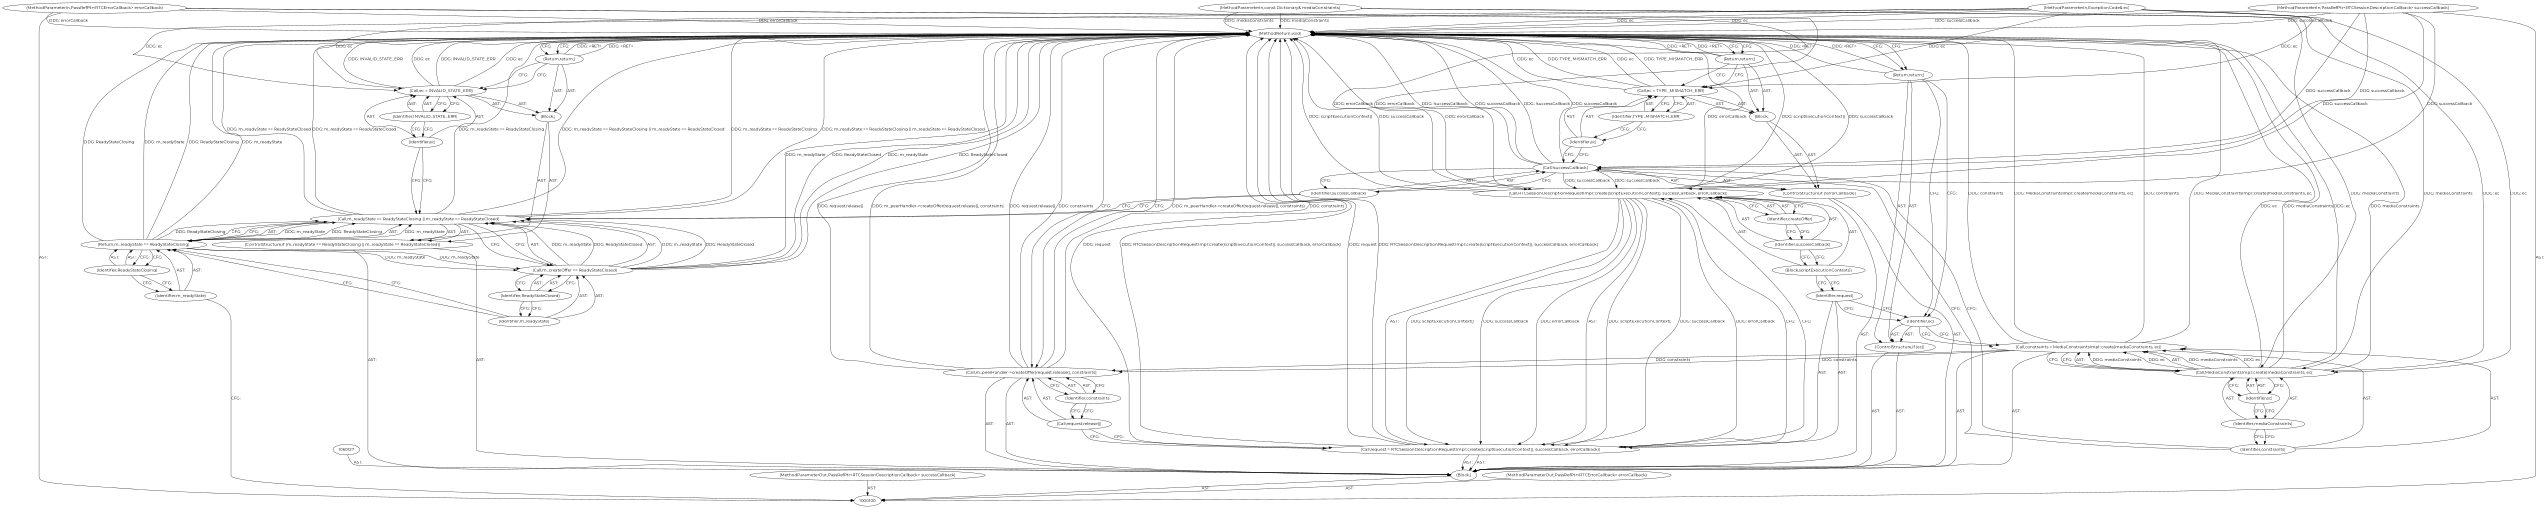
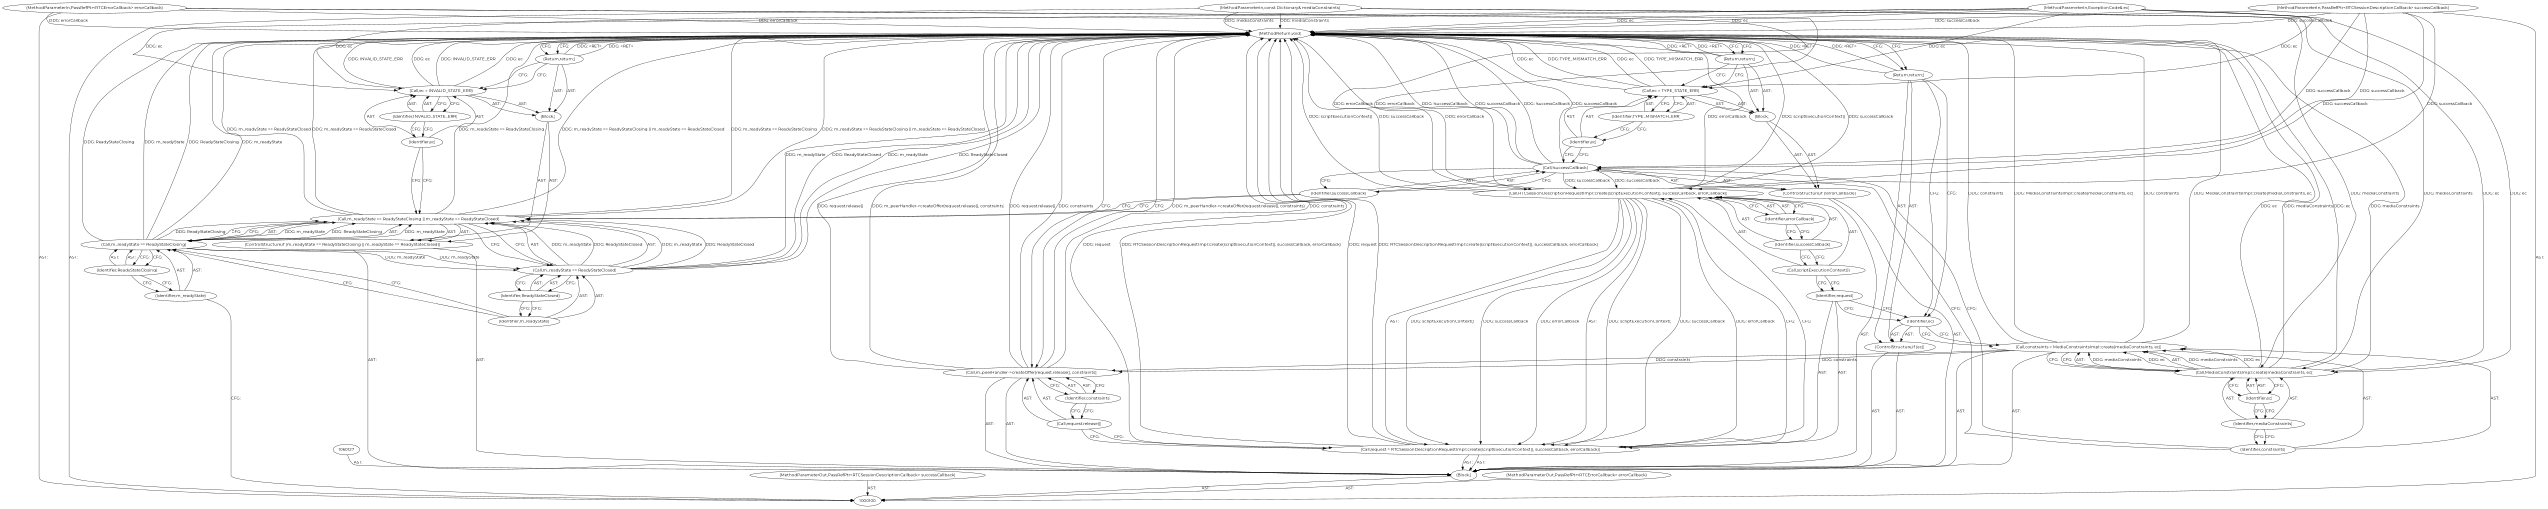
node "(Call,ec = TYPE_MISMATCH_ERR)": label "(Call,ec = TYPE_MISMATCH_ERR)" -> "(Call,ec = TYPE_STATE_ERR)"
edge "(MethodParameterIn,const Dictionary& mediaConstraints)" -> "1000100": added, label "AST:"
node "(Identifier,createOffer)": label "(Identifier,createOffer)" -> "(Identifier,errorCallback)"
node "(Return,m_readyState == ReadyStateClosing)": label "(Return,m_readyState == ReadyStateClosing)" -> "(Call,m_readyState == ReadyStateClosing)"
node "(Call,m_createOffer == ReadyStateClosed)": label "(Call,m_createOffer == ReadyStateClosed)" -> "(Call,m_readyState == ReadyStateClosed)"
node "(Block,scriptExecutionContext())": label "(Block,scriptExecutionContext())" -> "(Call,scriptExecutionContext())"
